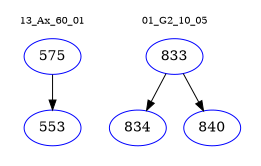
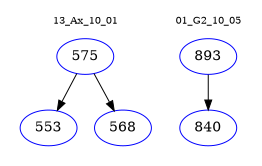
cluster "13_Ax_60_01": label "13_Ax_60_01" -> "13_Ax_10_01"
node "833": label "833" -> "893"
node "568": added
node "834": removed
